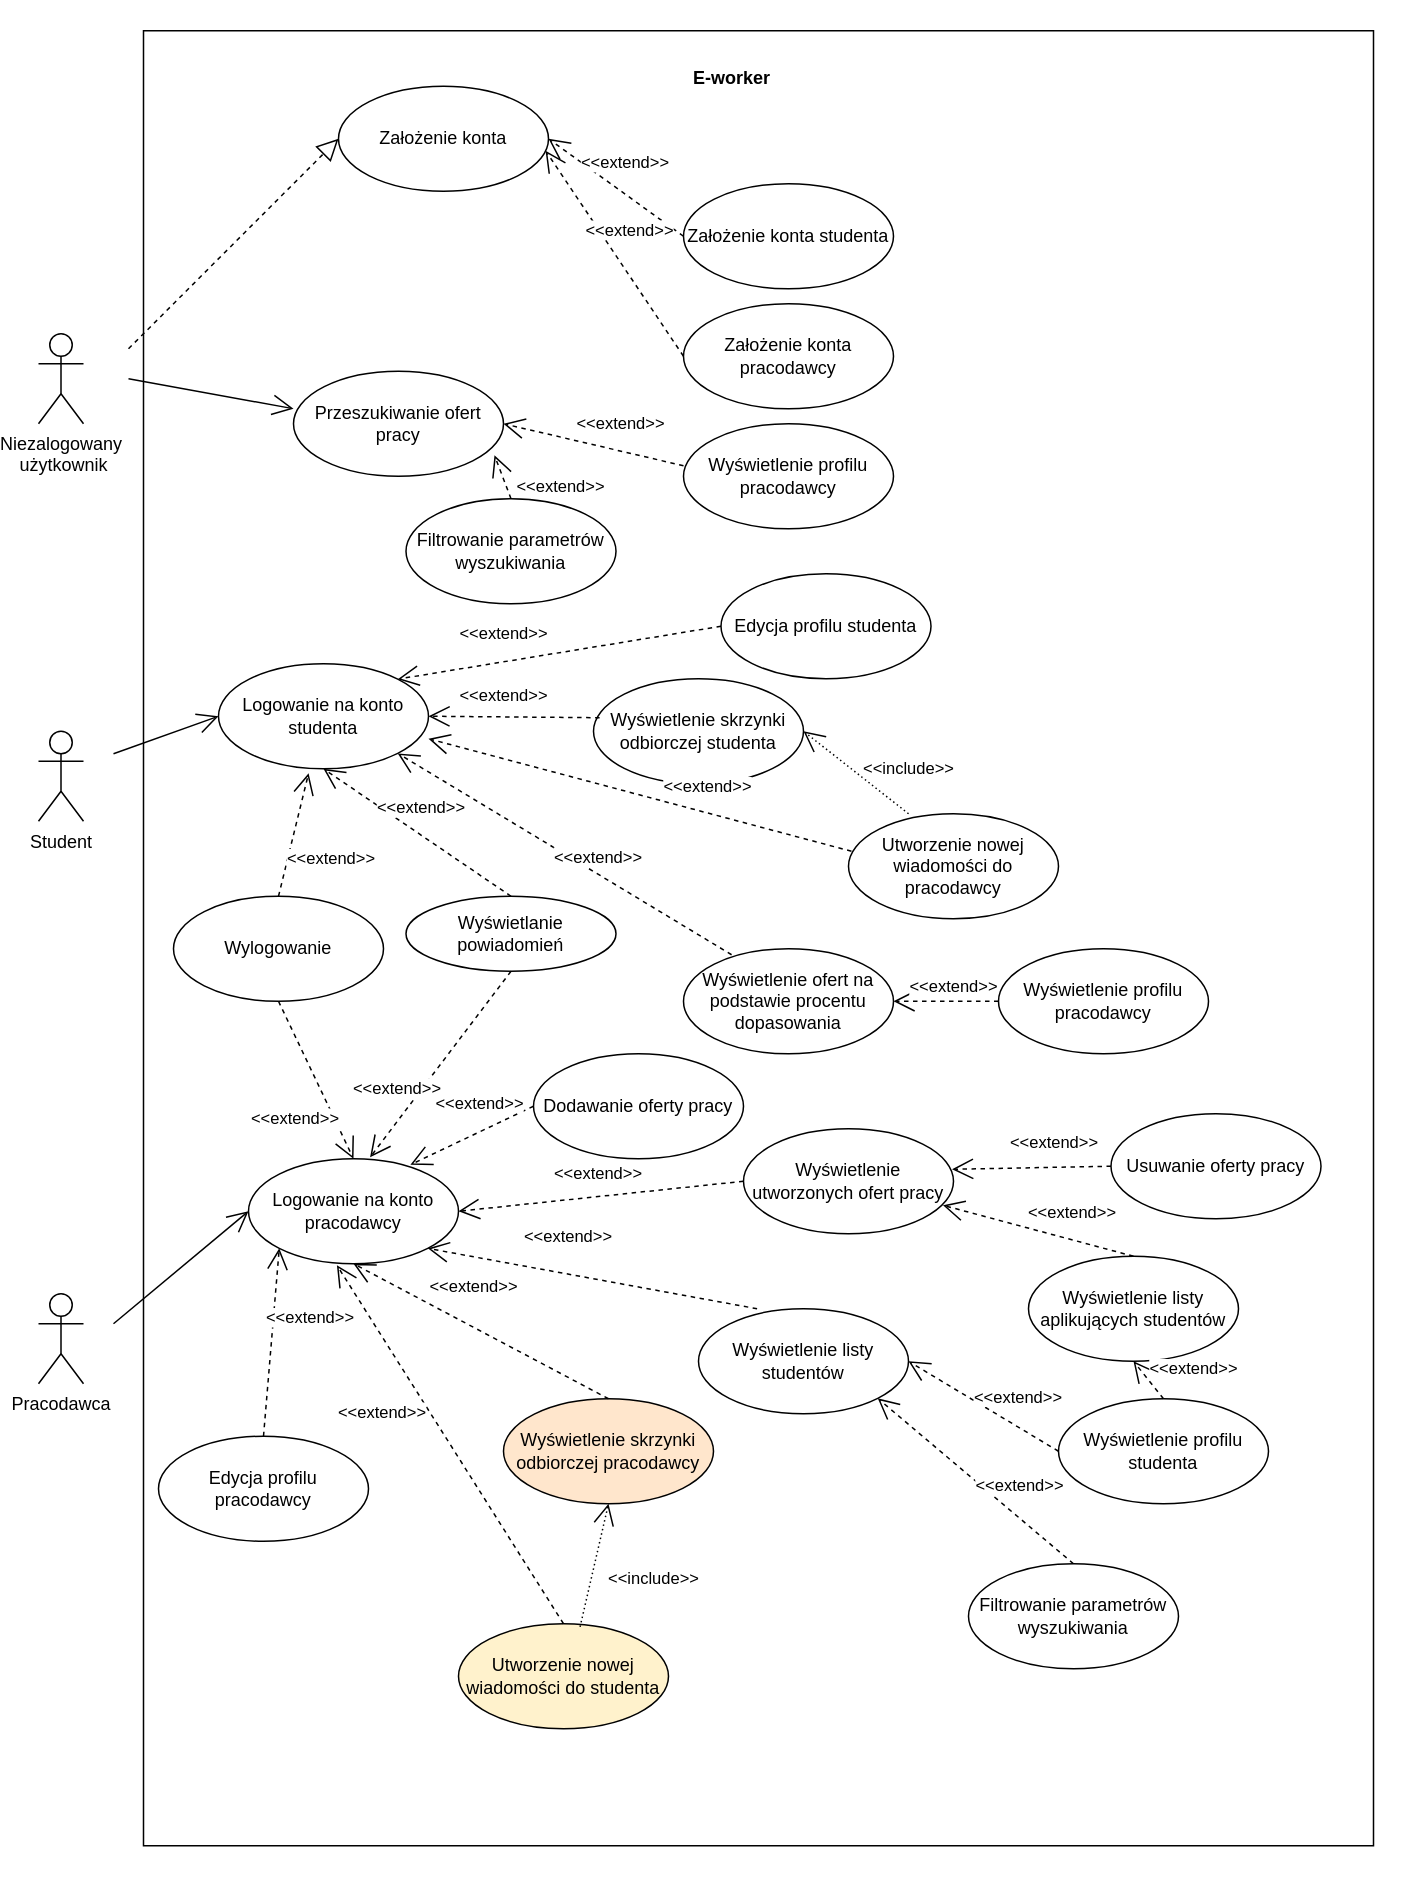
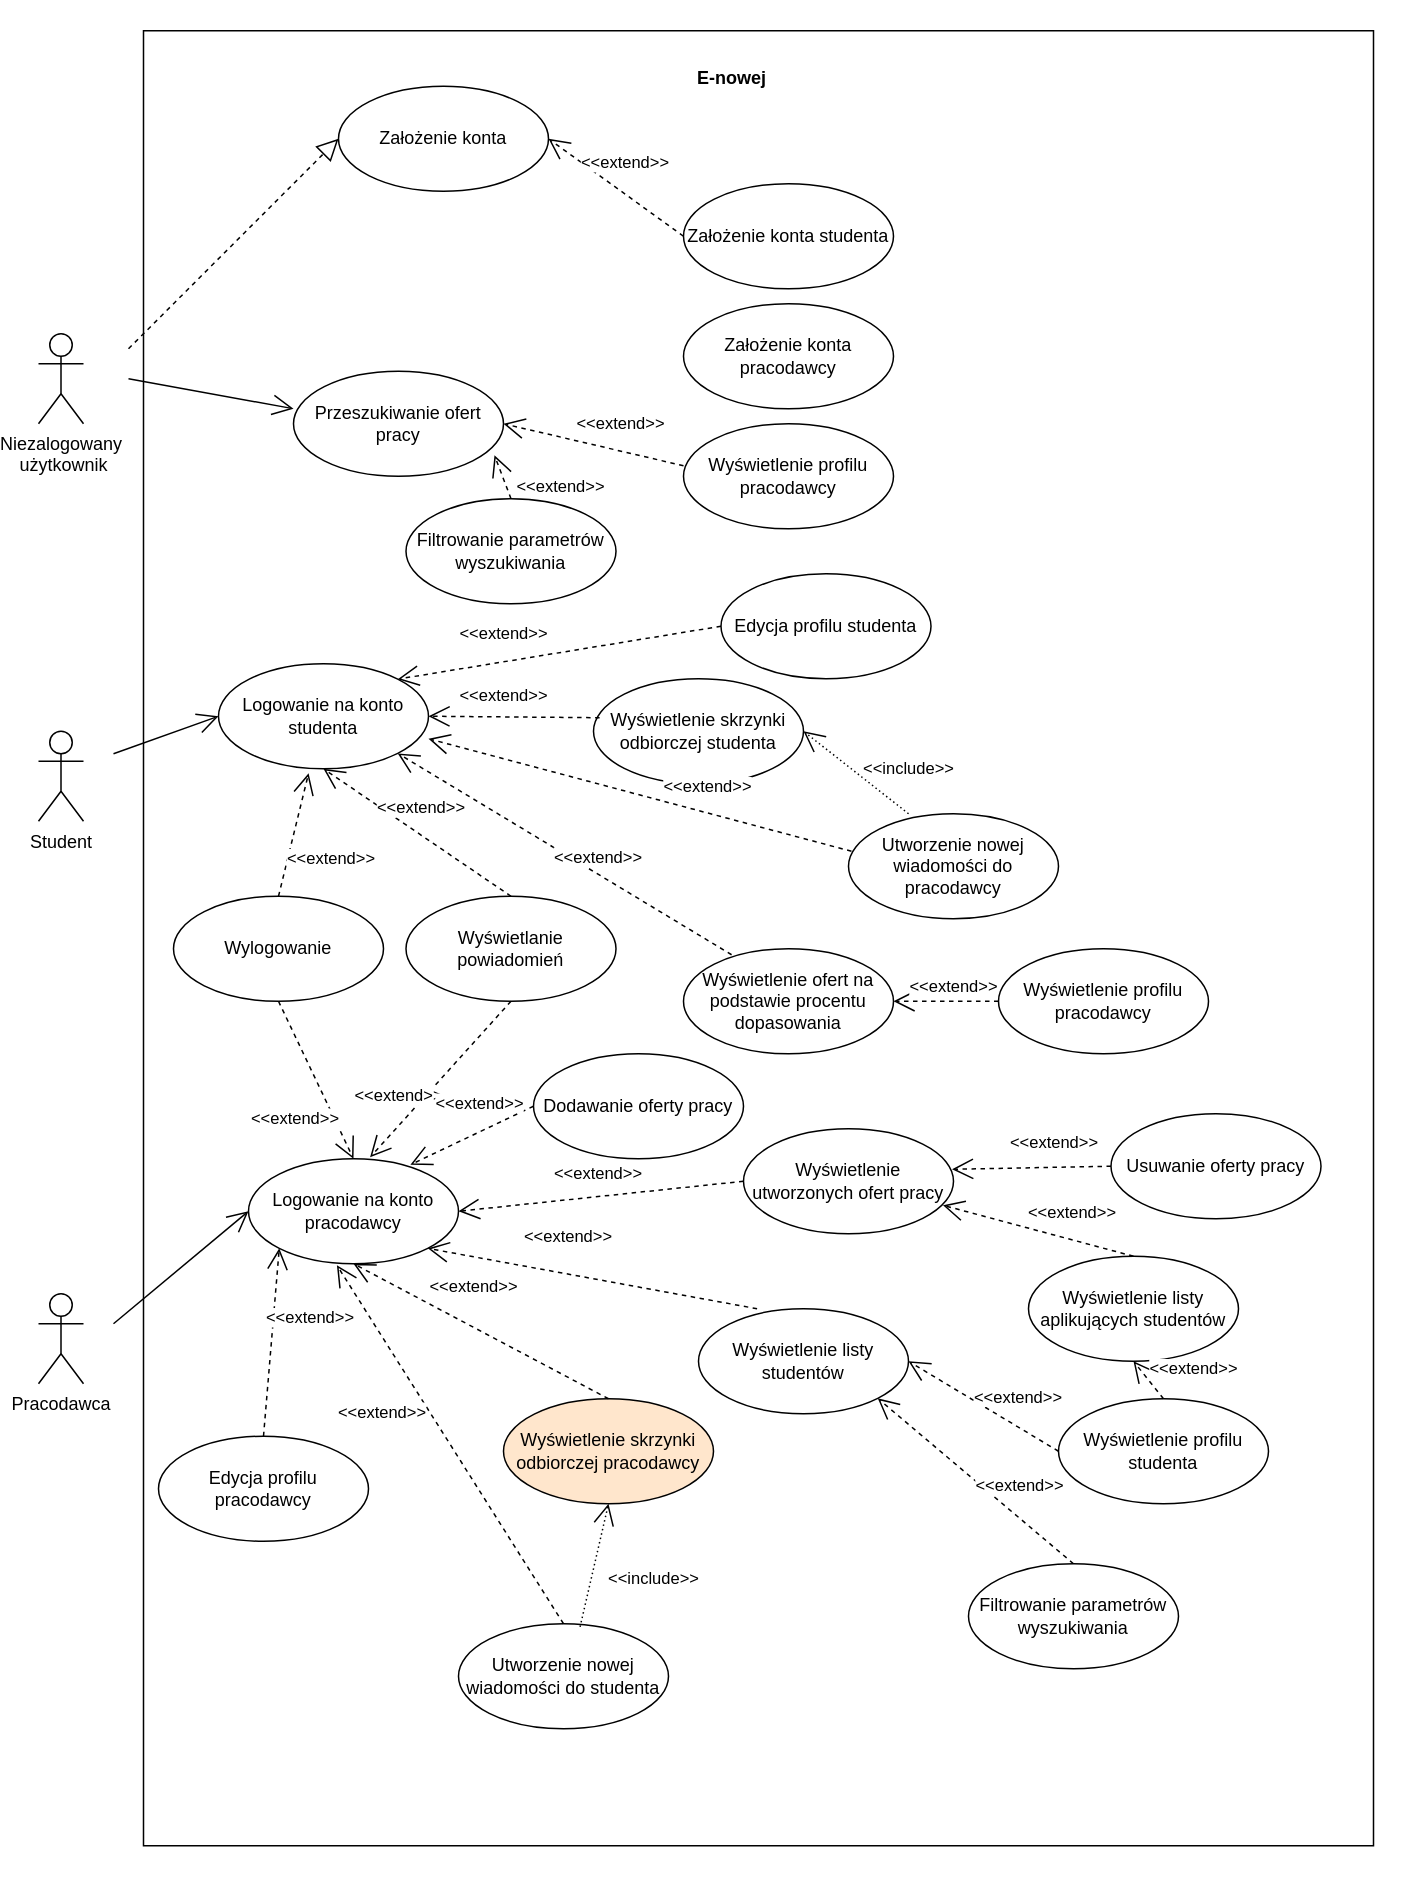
node "E-worker": label "E-worker" -> "E-nowej"
edge "Założenie konta pracodawcy" -> "Założenie konta": removed, label "<<extend>>"
node "Wyświetlanie powiadomień": size 210x75 -> 210x105
node "Utworzenie nowej wiadomości do studenta": fillcolor #fff2cc -> #ffffff
